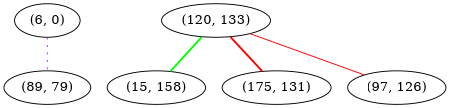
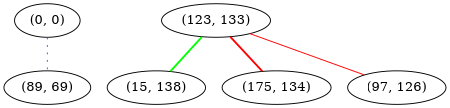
node "(6, 0)": label "(6, 0)" -> "(0, 0)"
node "(120, 133)": label "(120, 133)" -> "(123, 133)"
node "(89, 79)": label "(89, 79)" -> "(89, 69)"
node "(15, 158)": label "(15, 158)" -> "(15, 138)"
node "(175, 131)": label "(175, 131)" -> "(175, 134)"
